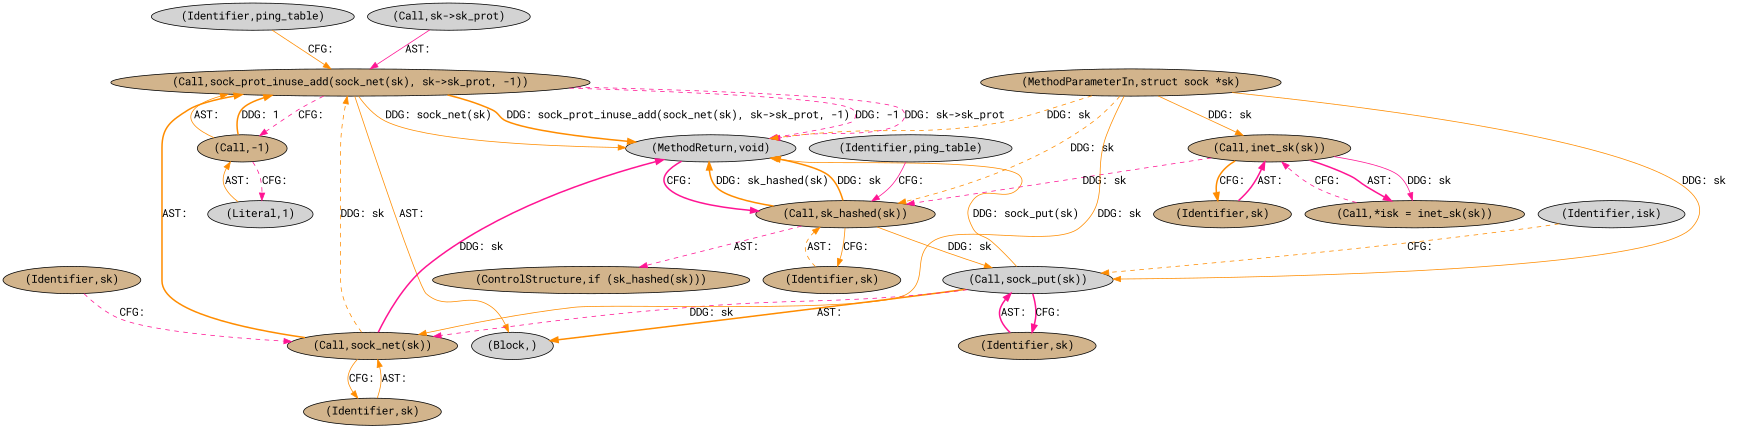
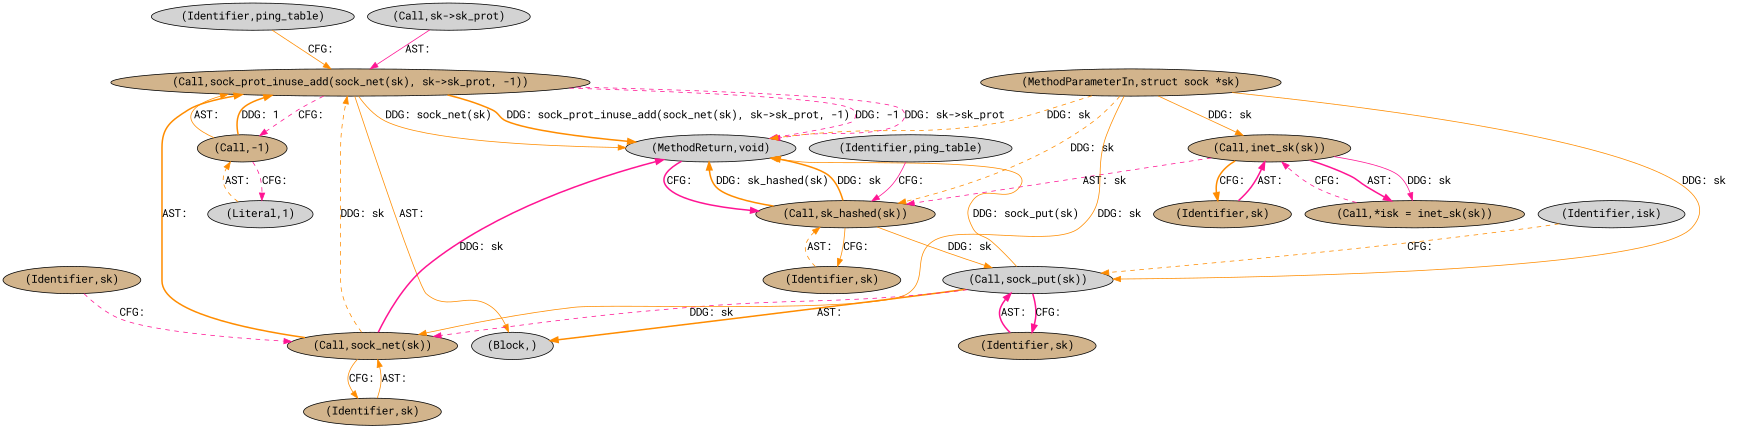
edge "(Call,inet_sk(sk))" -> "(Call,sk_hashed(sk))": label "DDG: sk" -> "AST: sk"
edge "(Literal,1)" -> "(Call,-1)": style solid -> dashed
node "(ControlStructure,if (sk_hashed(sk)))": removed
